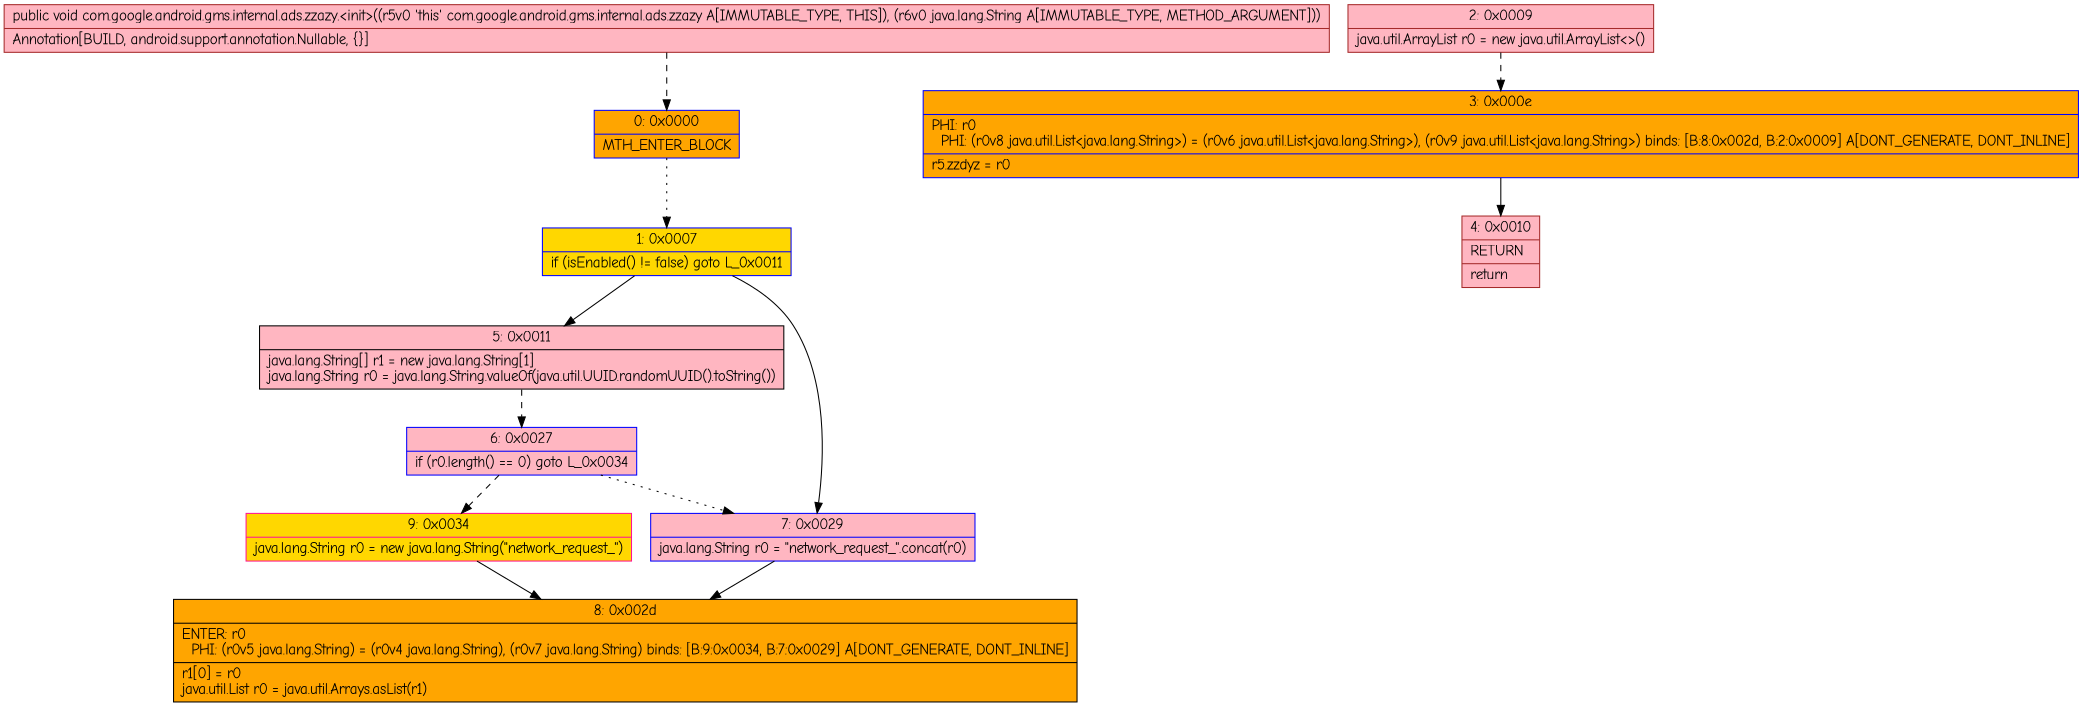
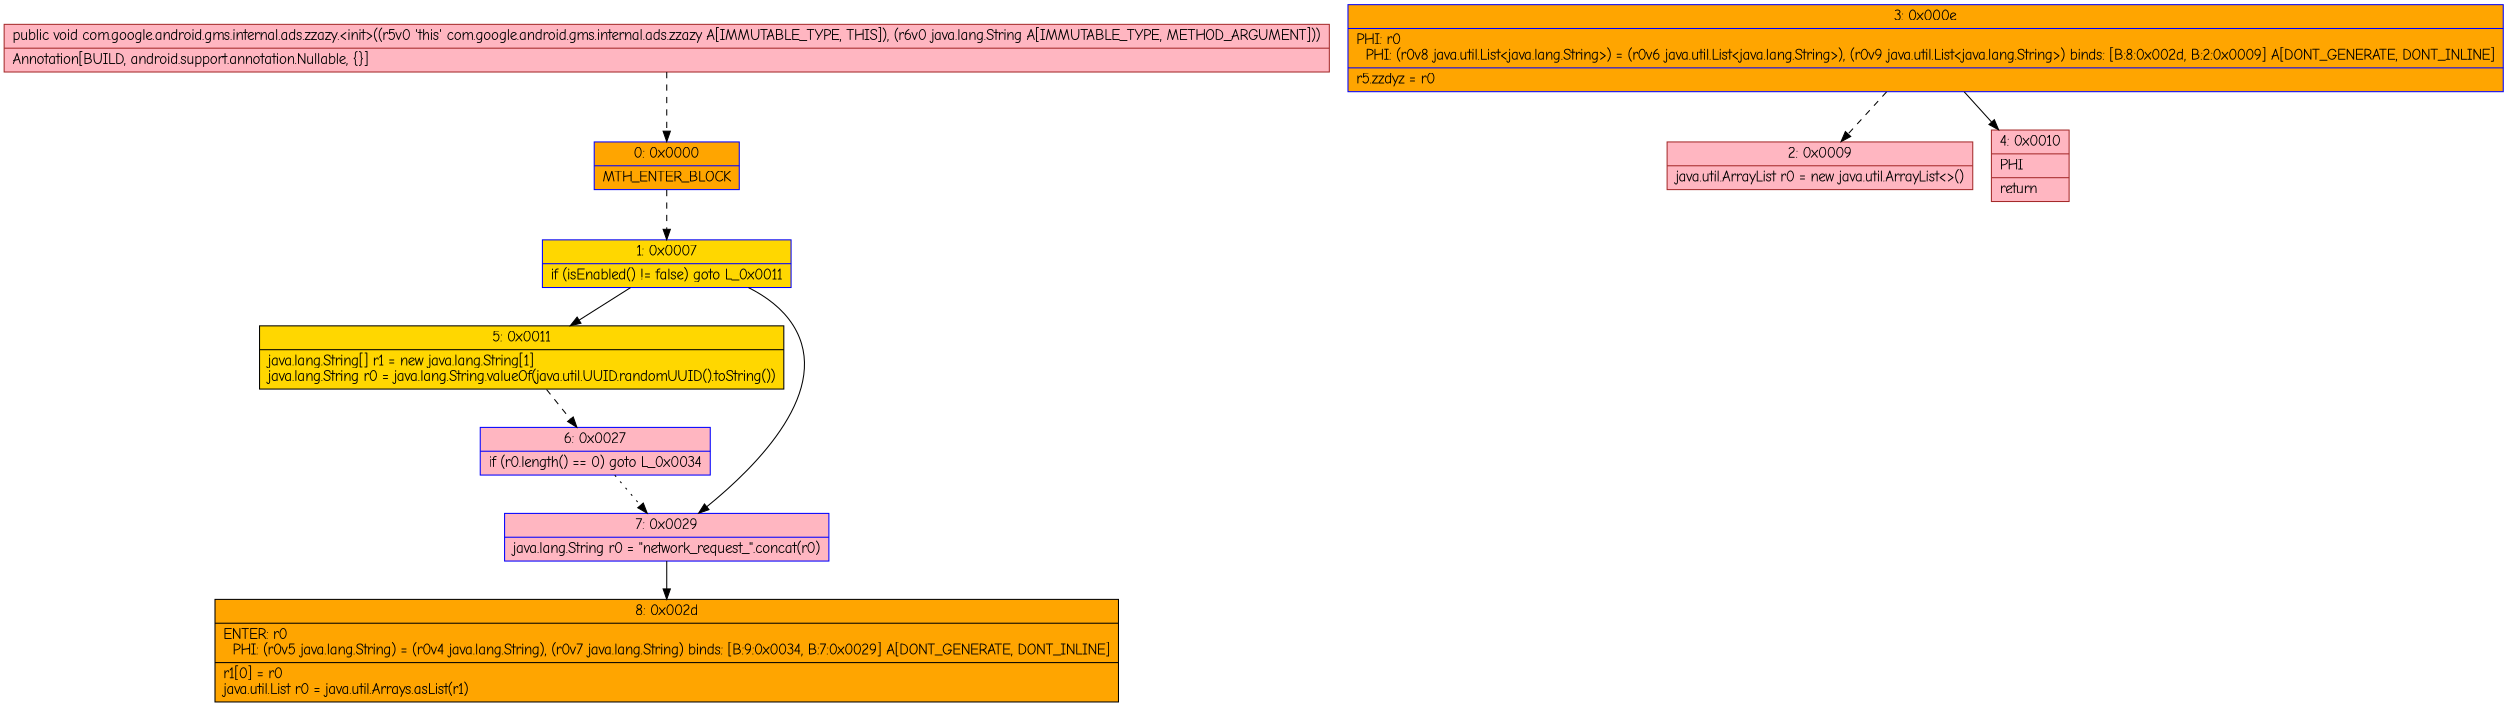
edge "2: 0x0009" -> "3: 0x000e": reversed
edge "0: 0x0000" -> "1: 0x0007": style dotted -> dashed
node "4: 0x0010": text "RETURN" -> "PHI"
node "5: 0x0011": fillcolor lightpink -> gold
node "9: 0x0034": removed
